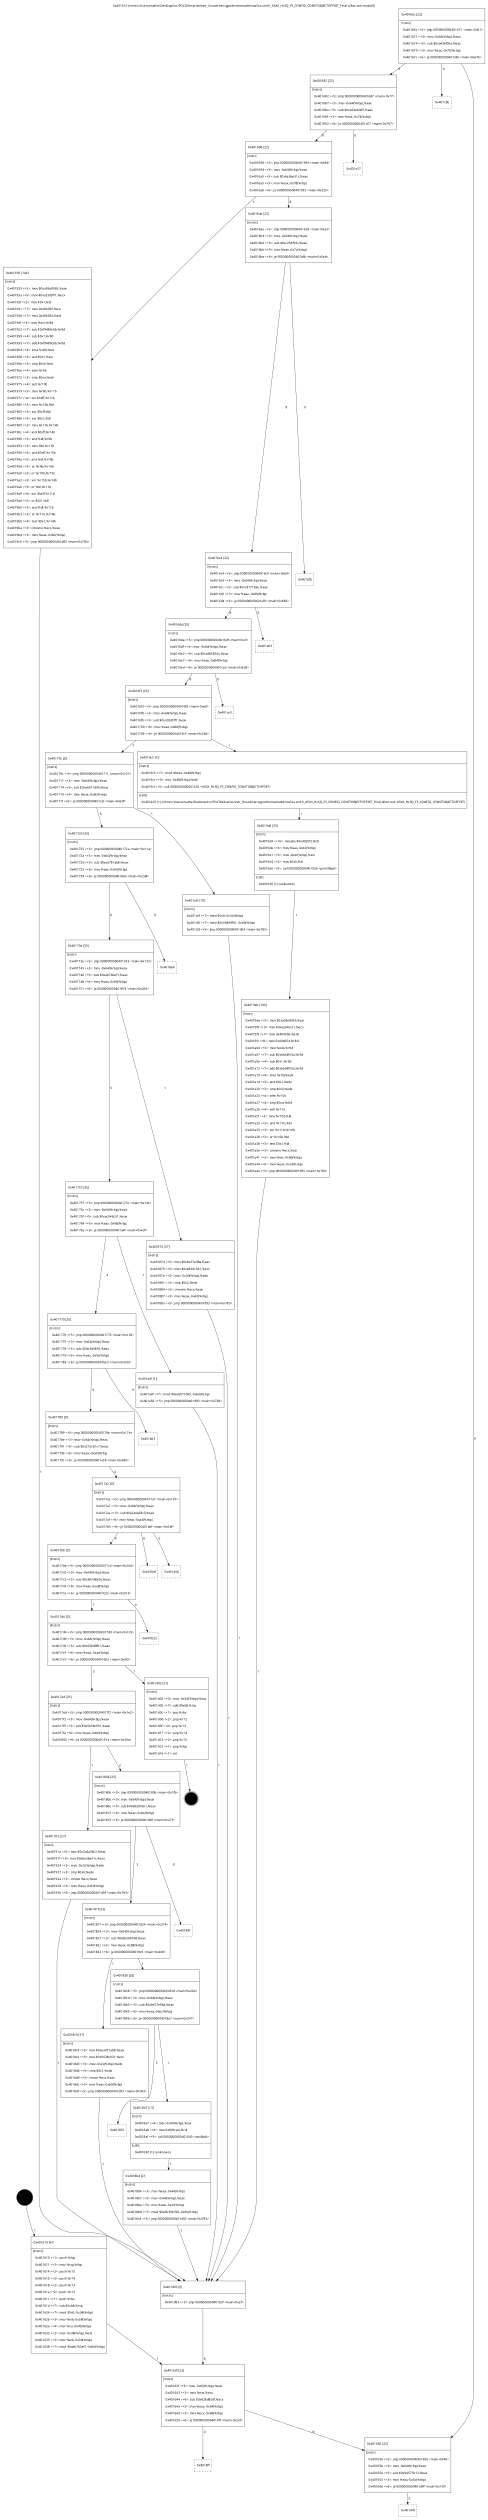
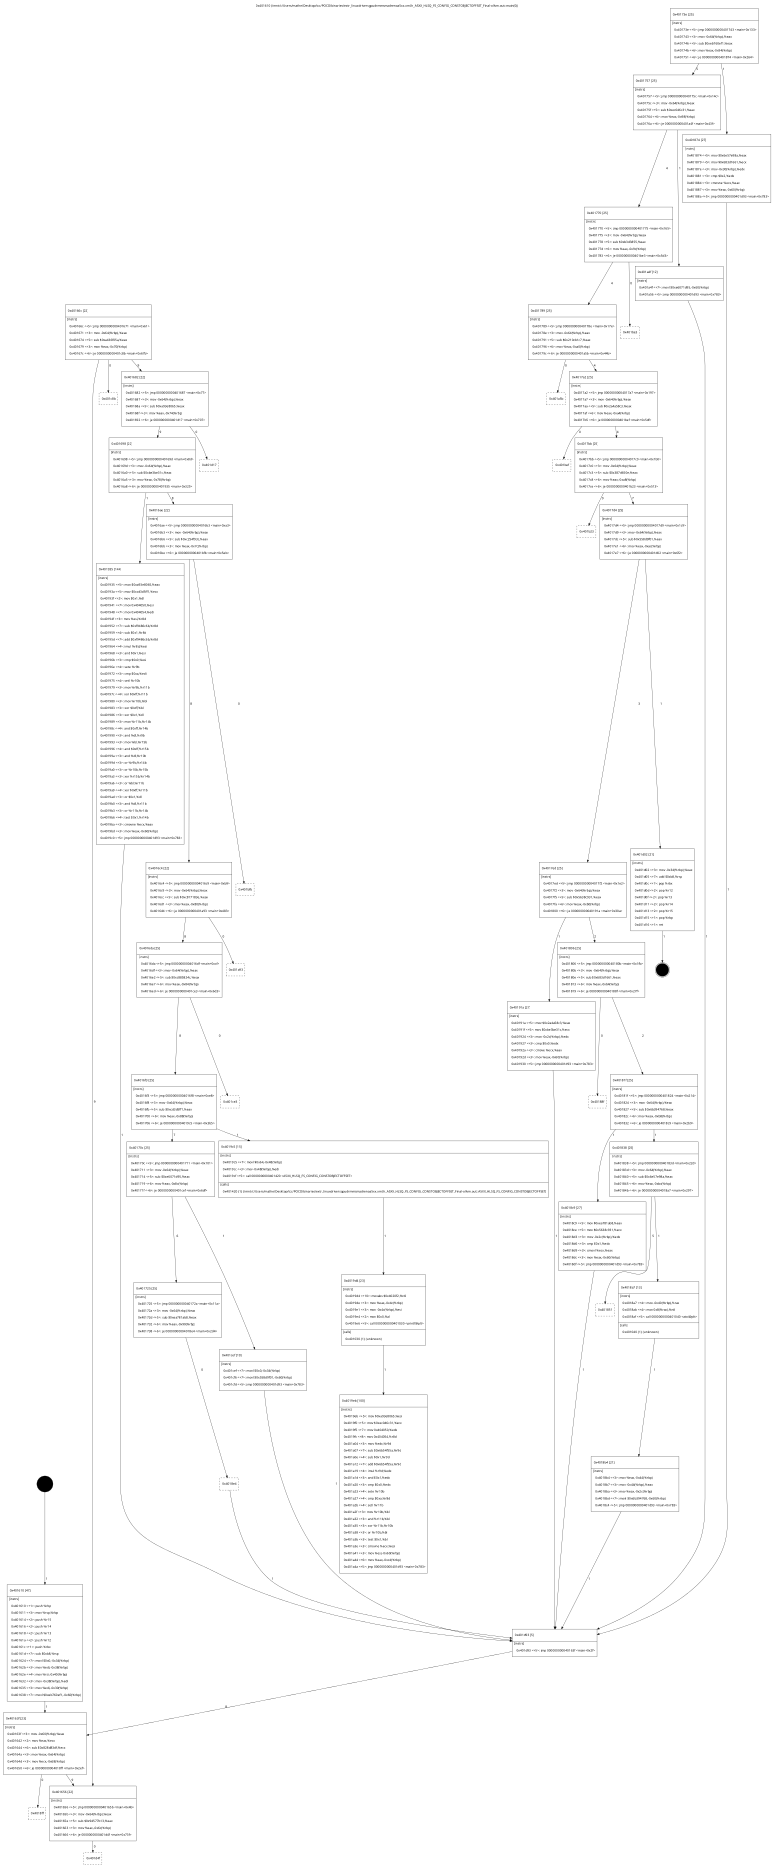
edge "0x401725 [25]" -> "0x40173e [25]": removed, label "6"
edge "0x4017a2 [25]" -> "0x401a5b": now "0x401789 [25]" -> "0x401a5b"
edge "0x4019eb [100]" -> "0x401d93 [5]": now "0x4018e4" -> "0x401d93 [5]"
